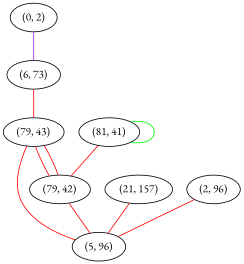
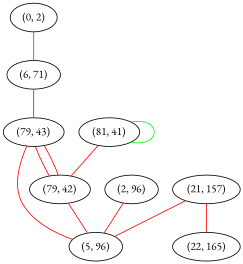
node "(6, 73)": label "(6, 73)" -> "(6, 71)"
node "(22, 165)": added
